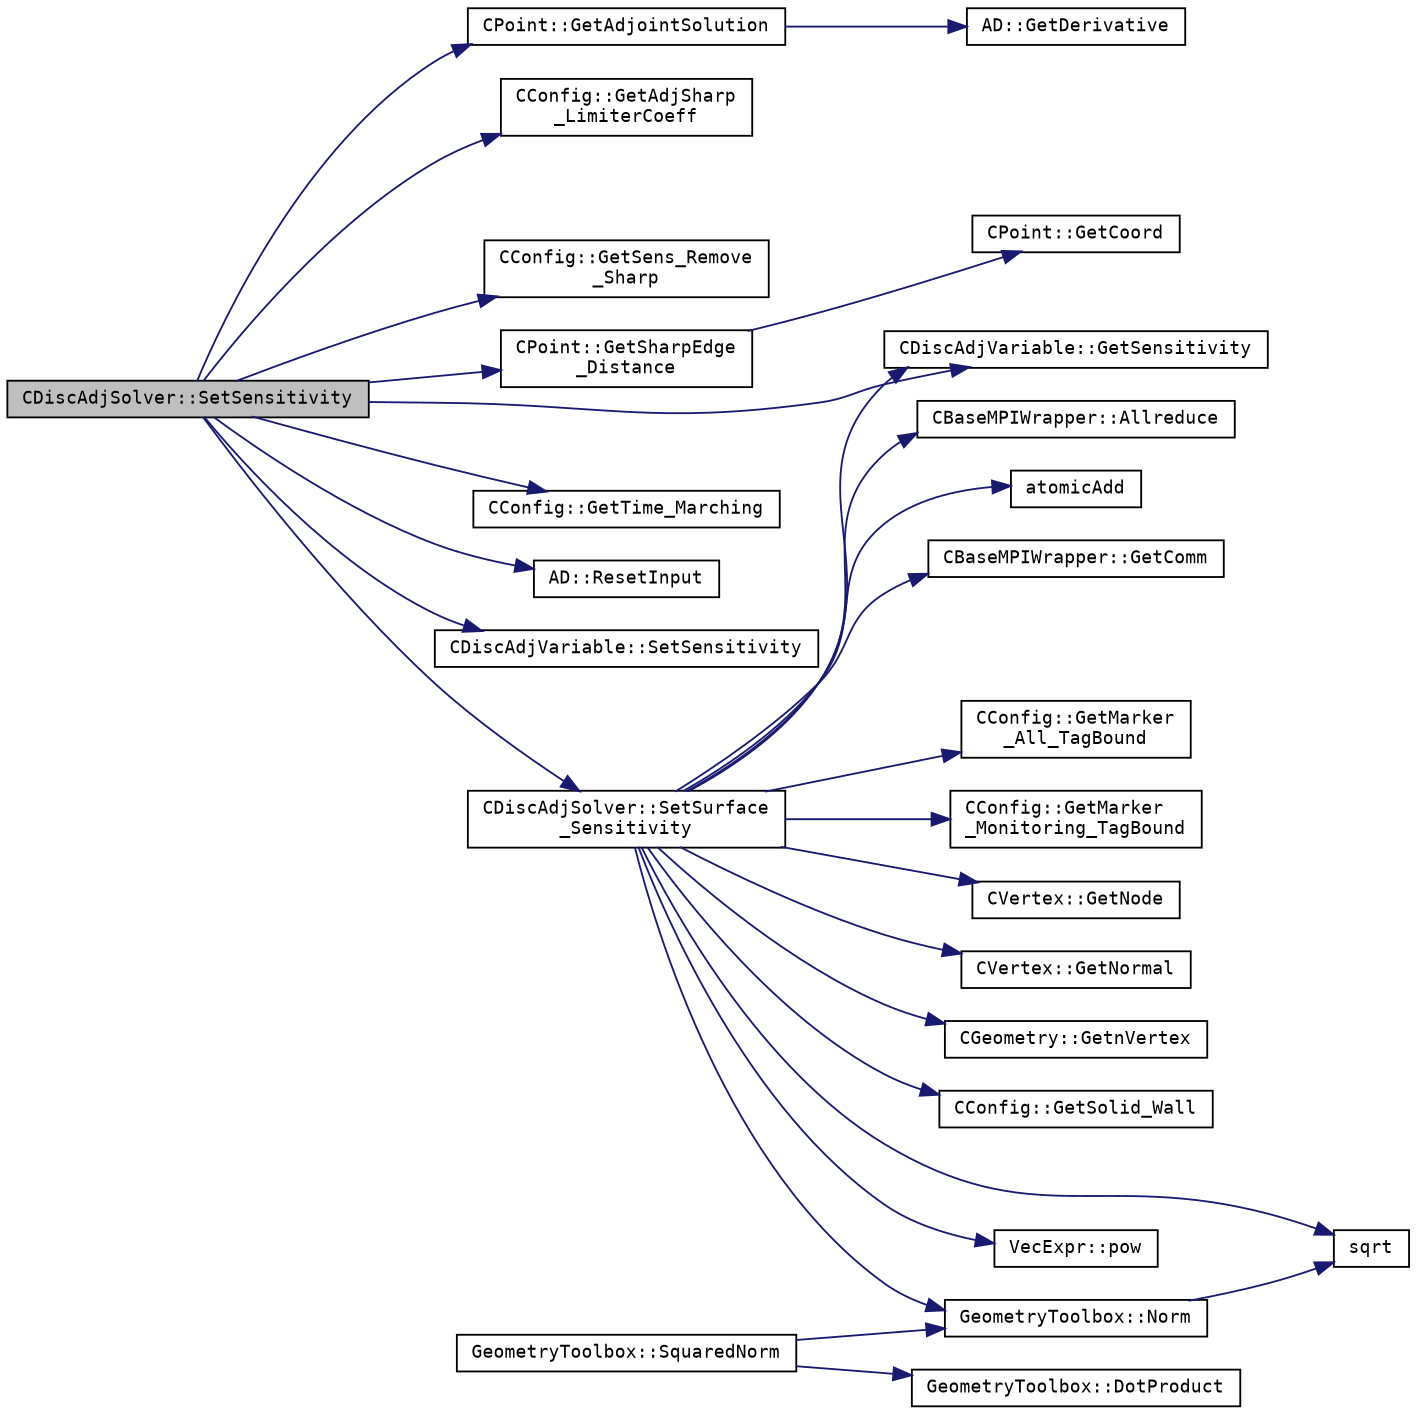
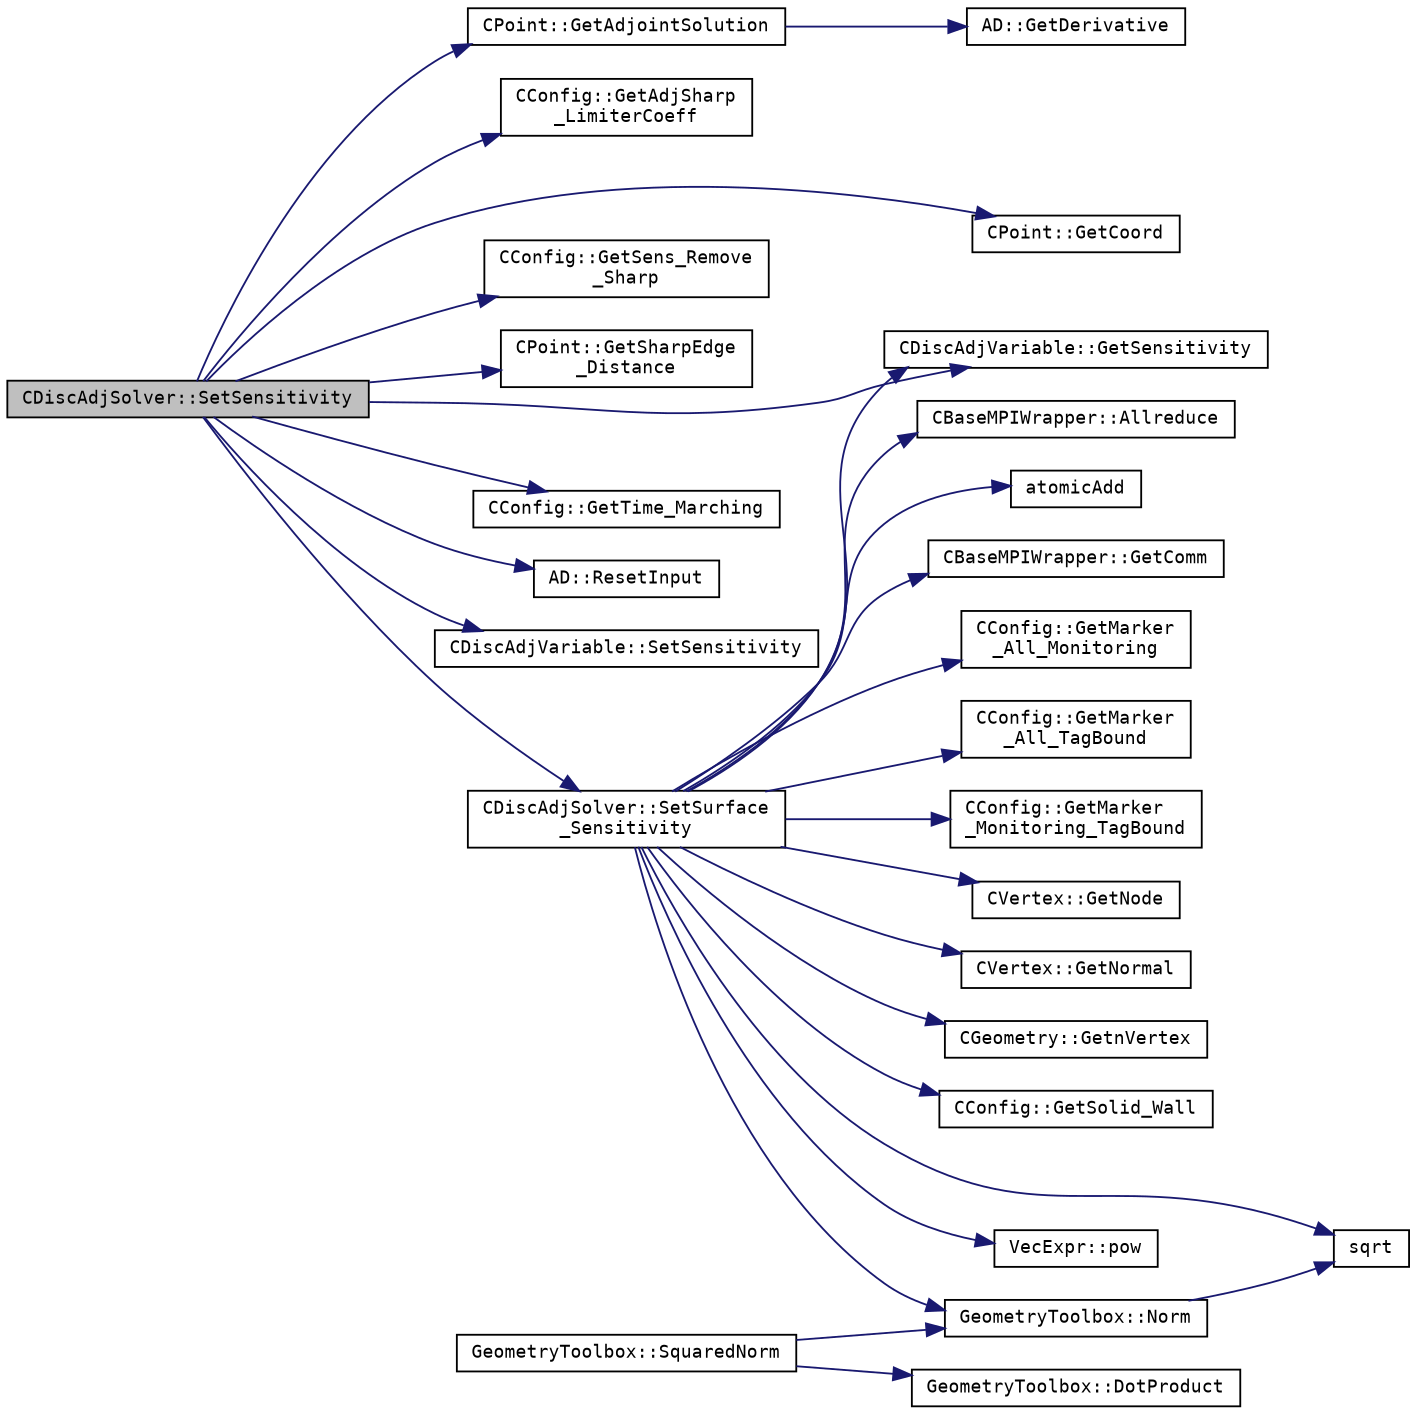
edge "CPoint::GetSharpEdge _Distance" -> "CPoint::GetCoord": now "CDiscAdjSolver::SetSensitivity" -> "CPoint::GetCoord"
node "CConfig::GetMarker _All_Monitoring": added
